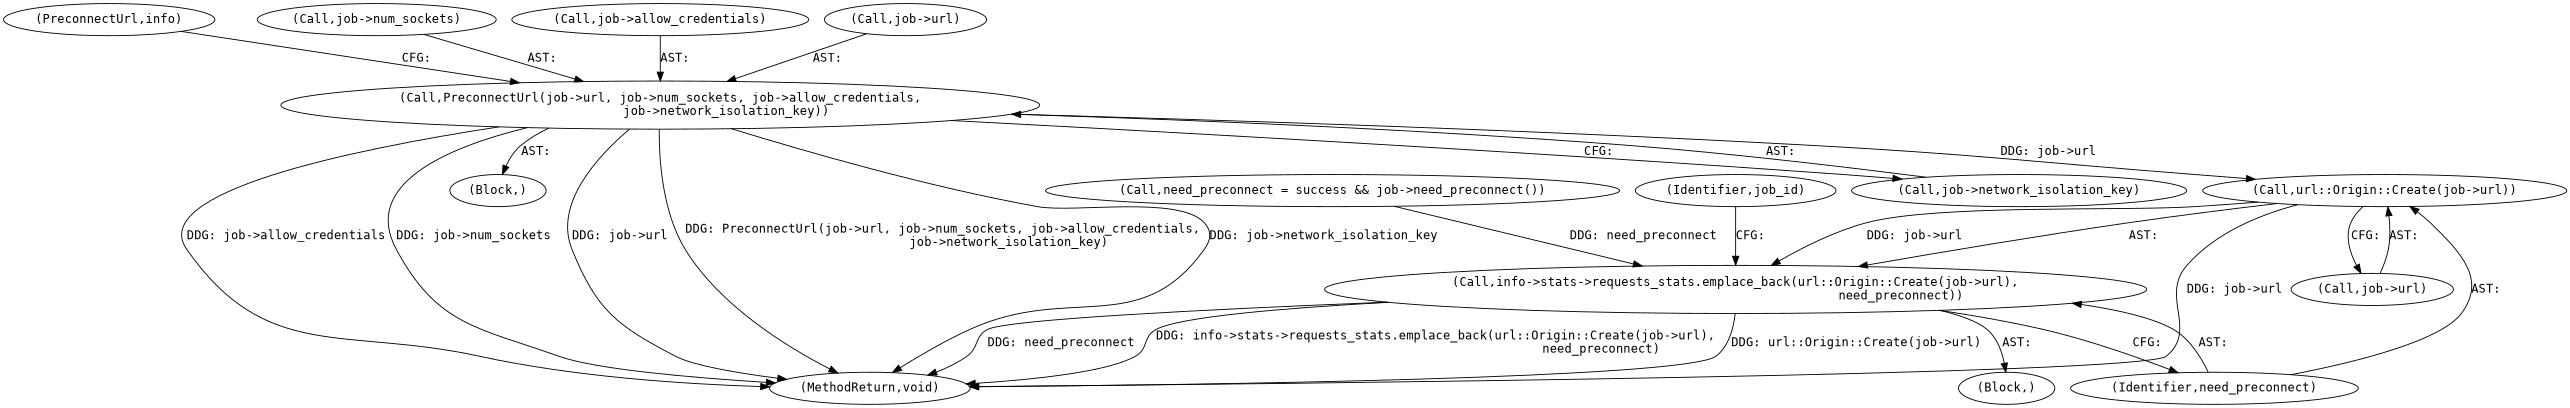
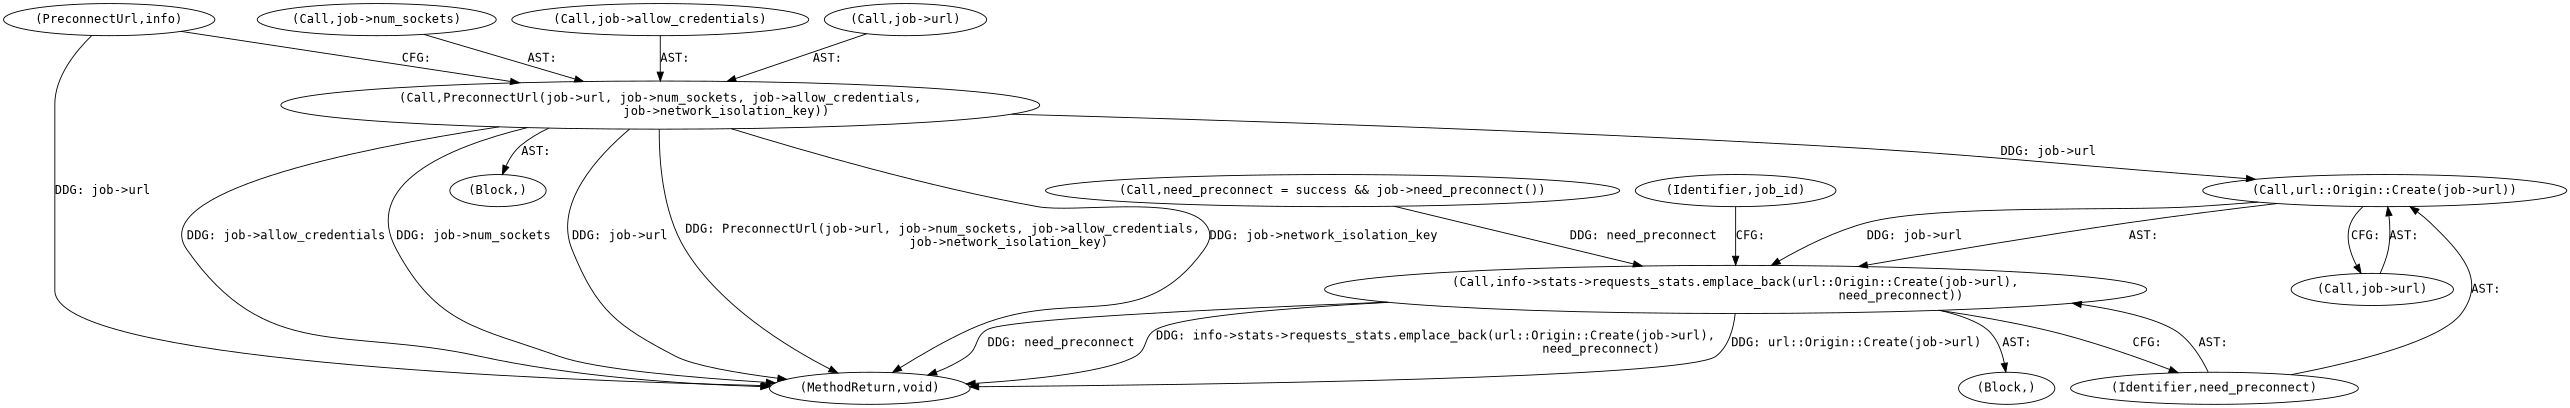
node "(Call,job->network_isolation_key)": removed
edge "(Call,url::Origin::Create(job->url))" -> "(MethodReturn,void)": now "(PreconnectUrl,info)" -> "(MethodReturn,void)"
